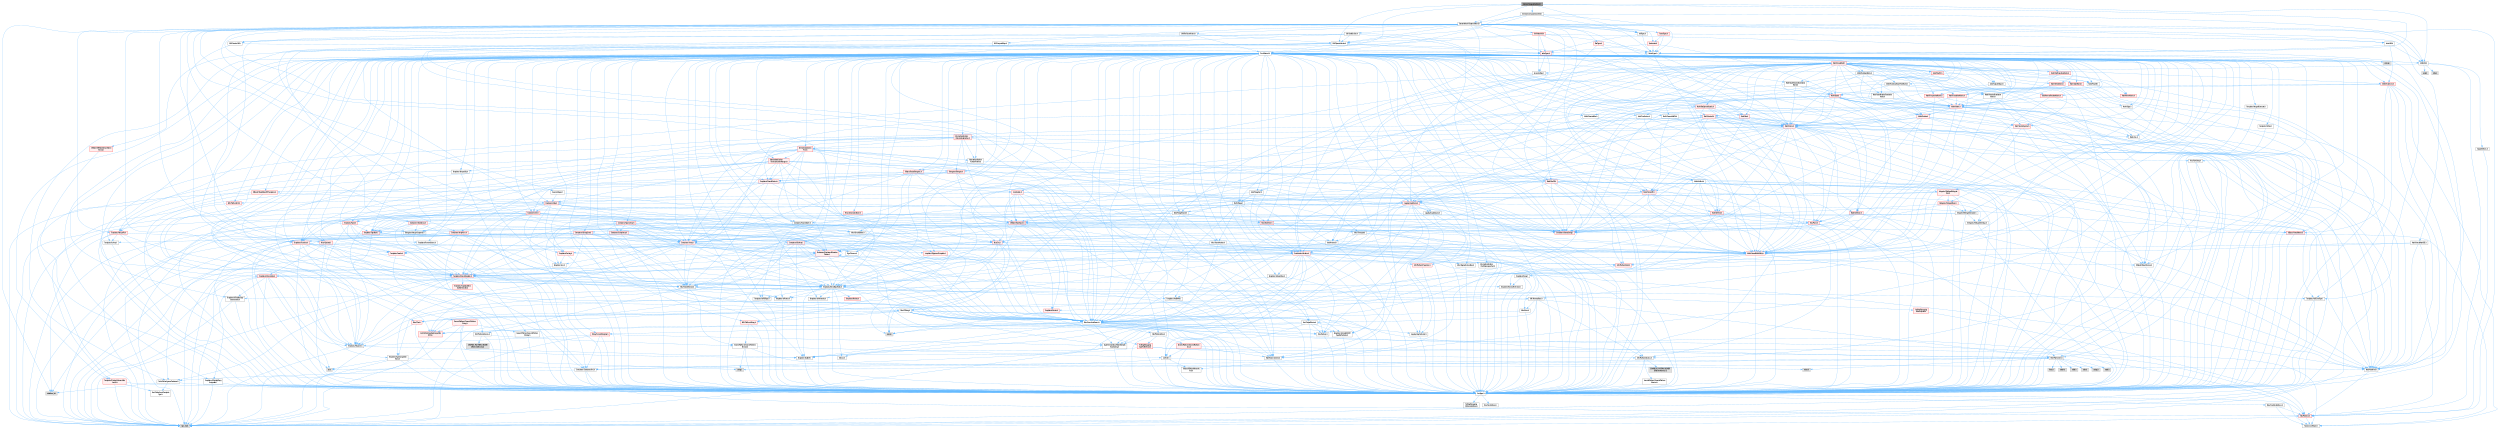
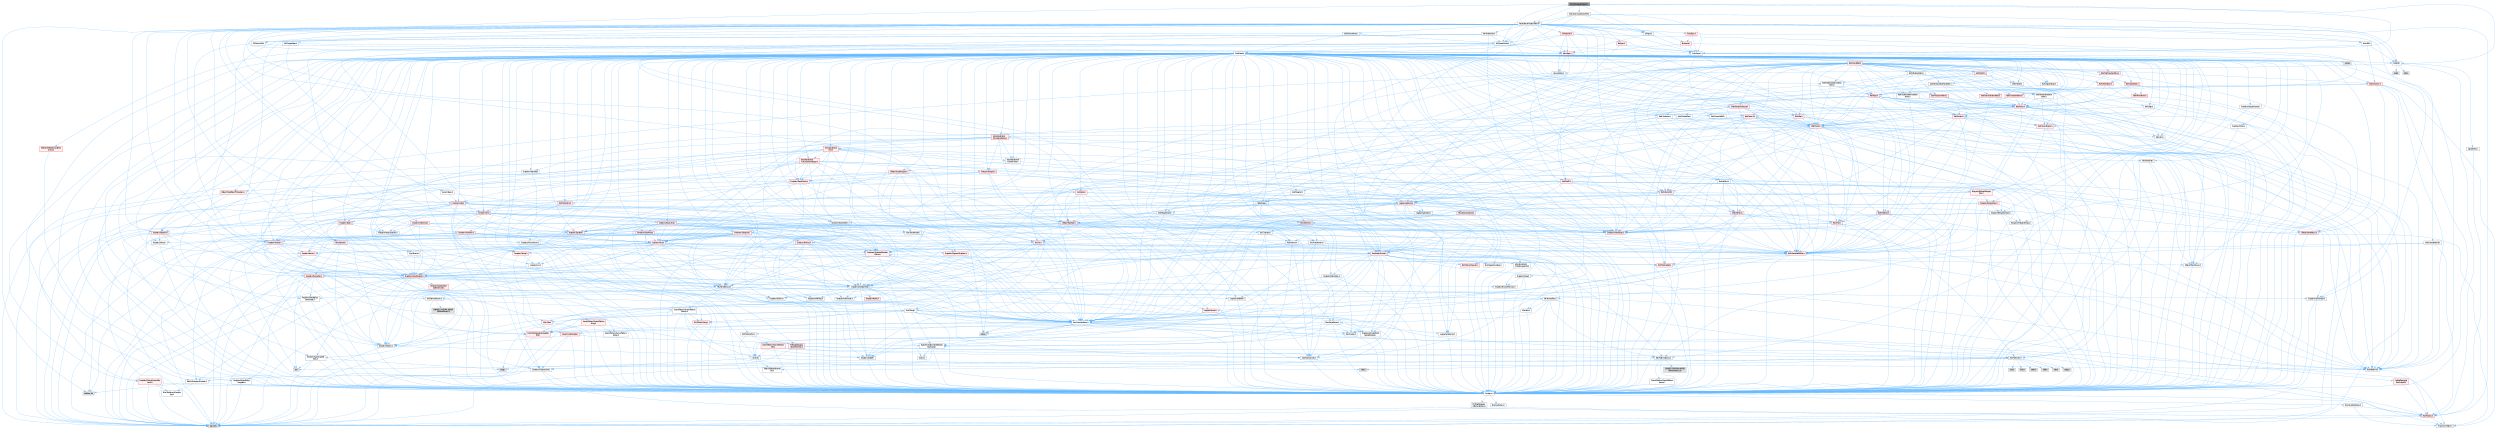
edge "HAL/PlatformString.h" -> "GenericPlatform/GenericPlatform Memory.h": reversed
